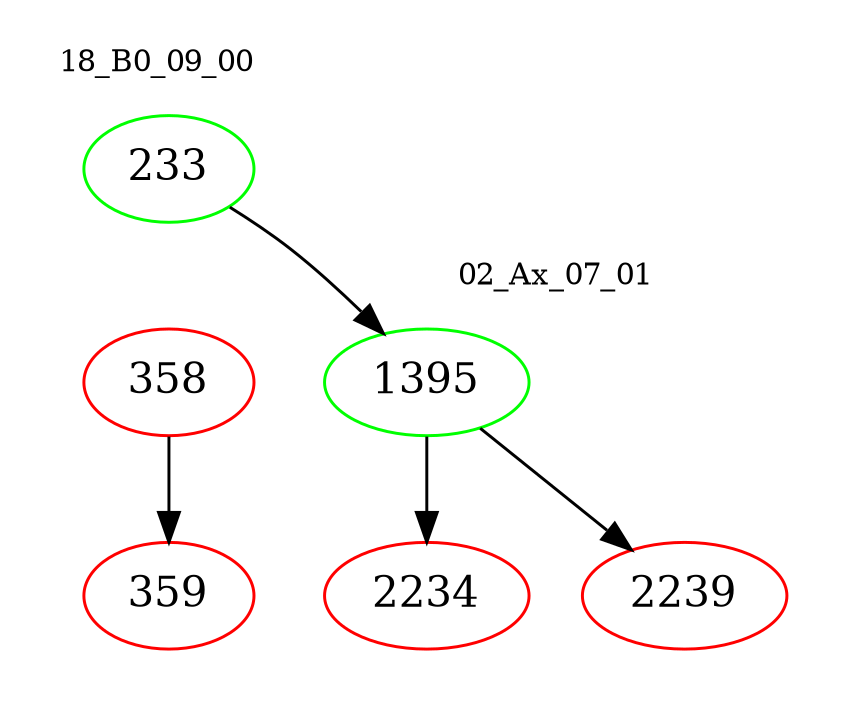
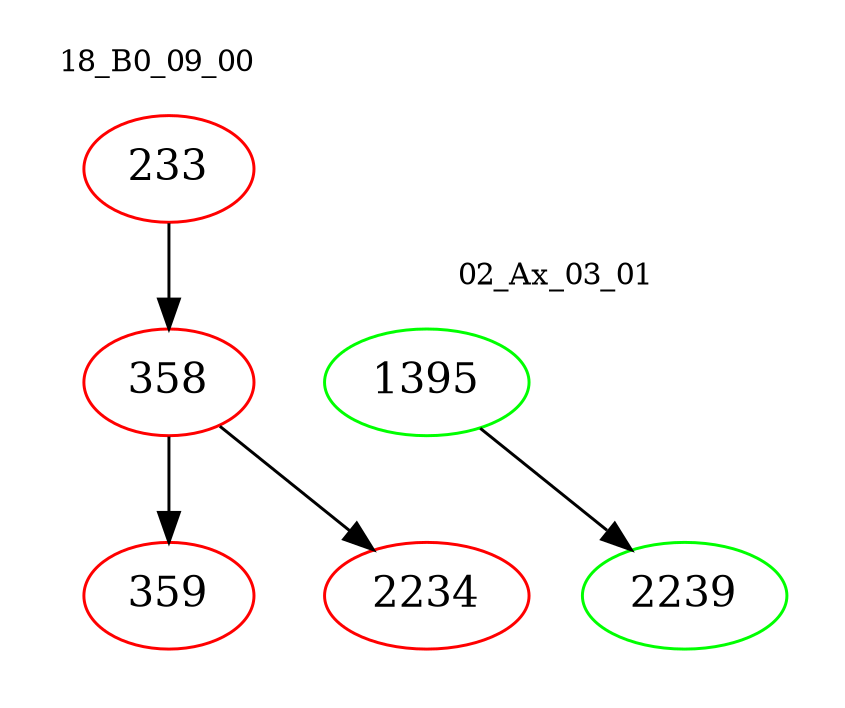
node "233": color green -> red
edge "233" -> "1395": now "233" -> "358"
cluster "02_Ax_07_01": label "02_Ax_07_01" -> "02_Ax_03_01"
edge "1395" -> "2234": now "358" -> "2234"
node "2239": color red -> green
